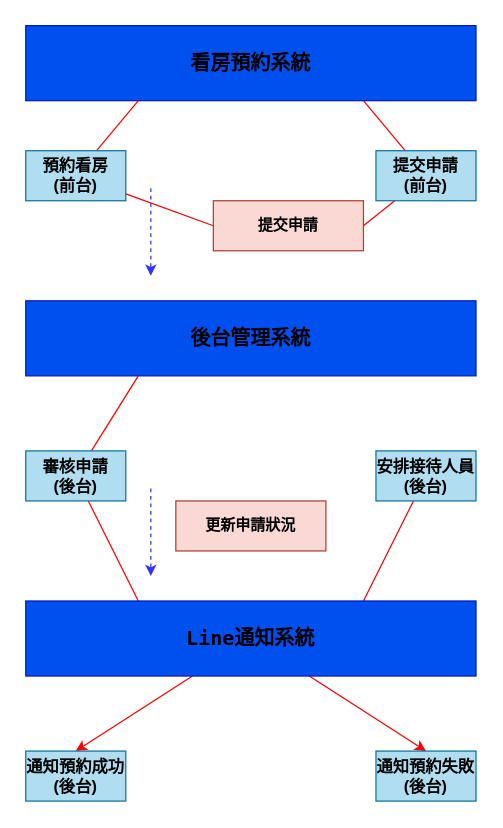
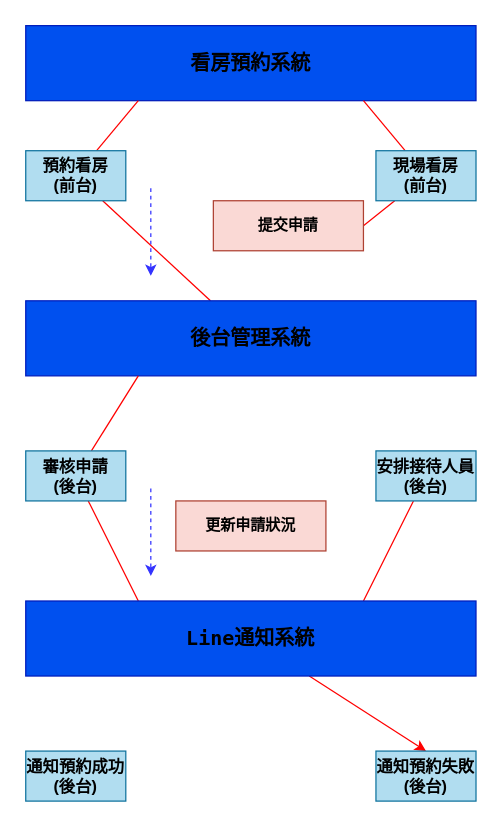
node "提交申請(前台)": label "提交申請(前台)" -> "現場看房(前台)"
edge "預約看房(前台)" -- "提交申請": now "預約看房(前台)" -- "後台管理系統"
edge "Line通知系統" -> "通知預約成功(後台)": removed
